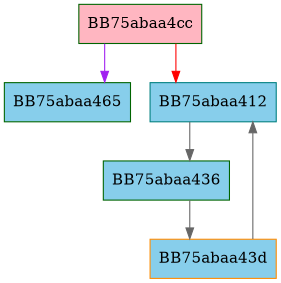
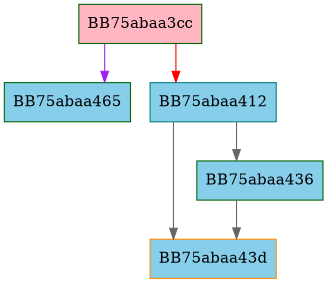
node "BB75abaa4cc": label "BB75abaa4cc" -> "BB75abaa3cc"
edge "BB75abaa43d" -> "BB75abaa412": reversed
